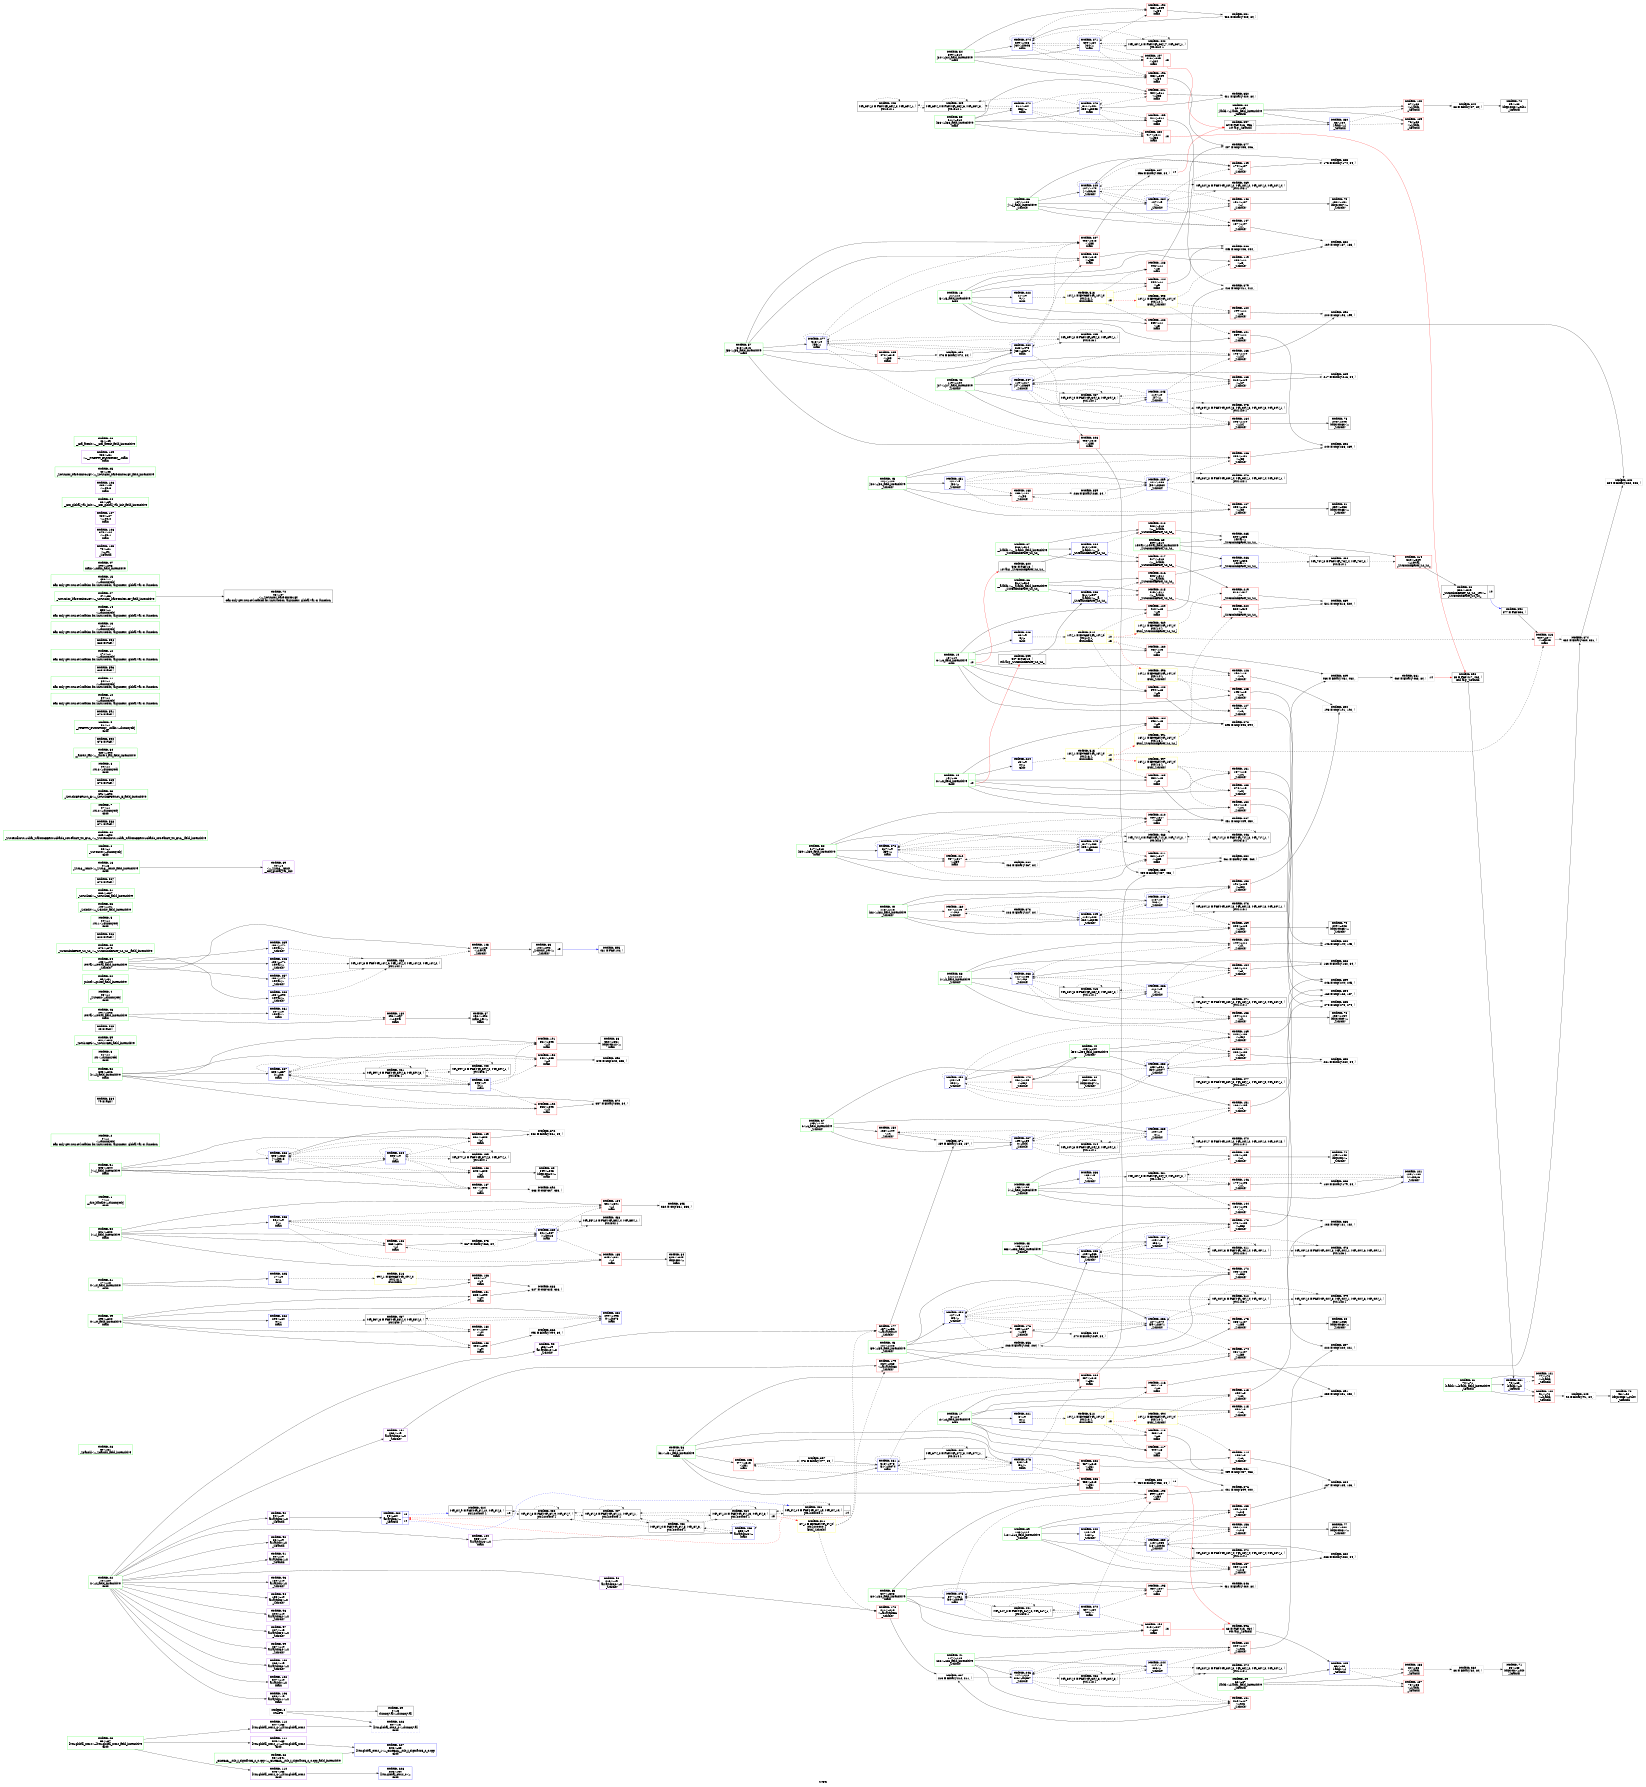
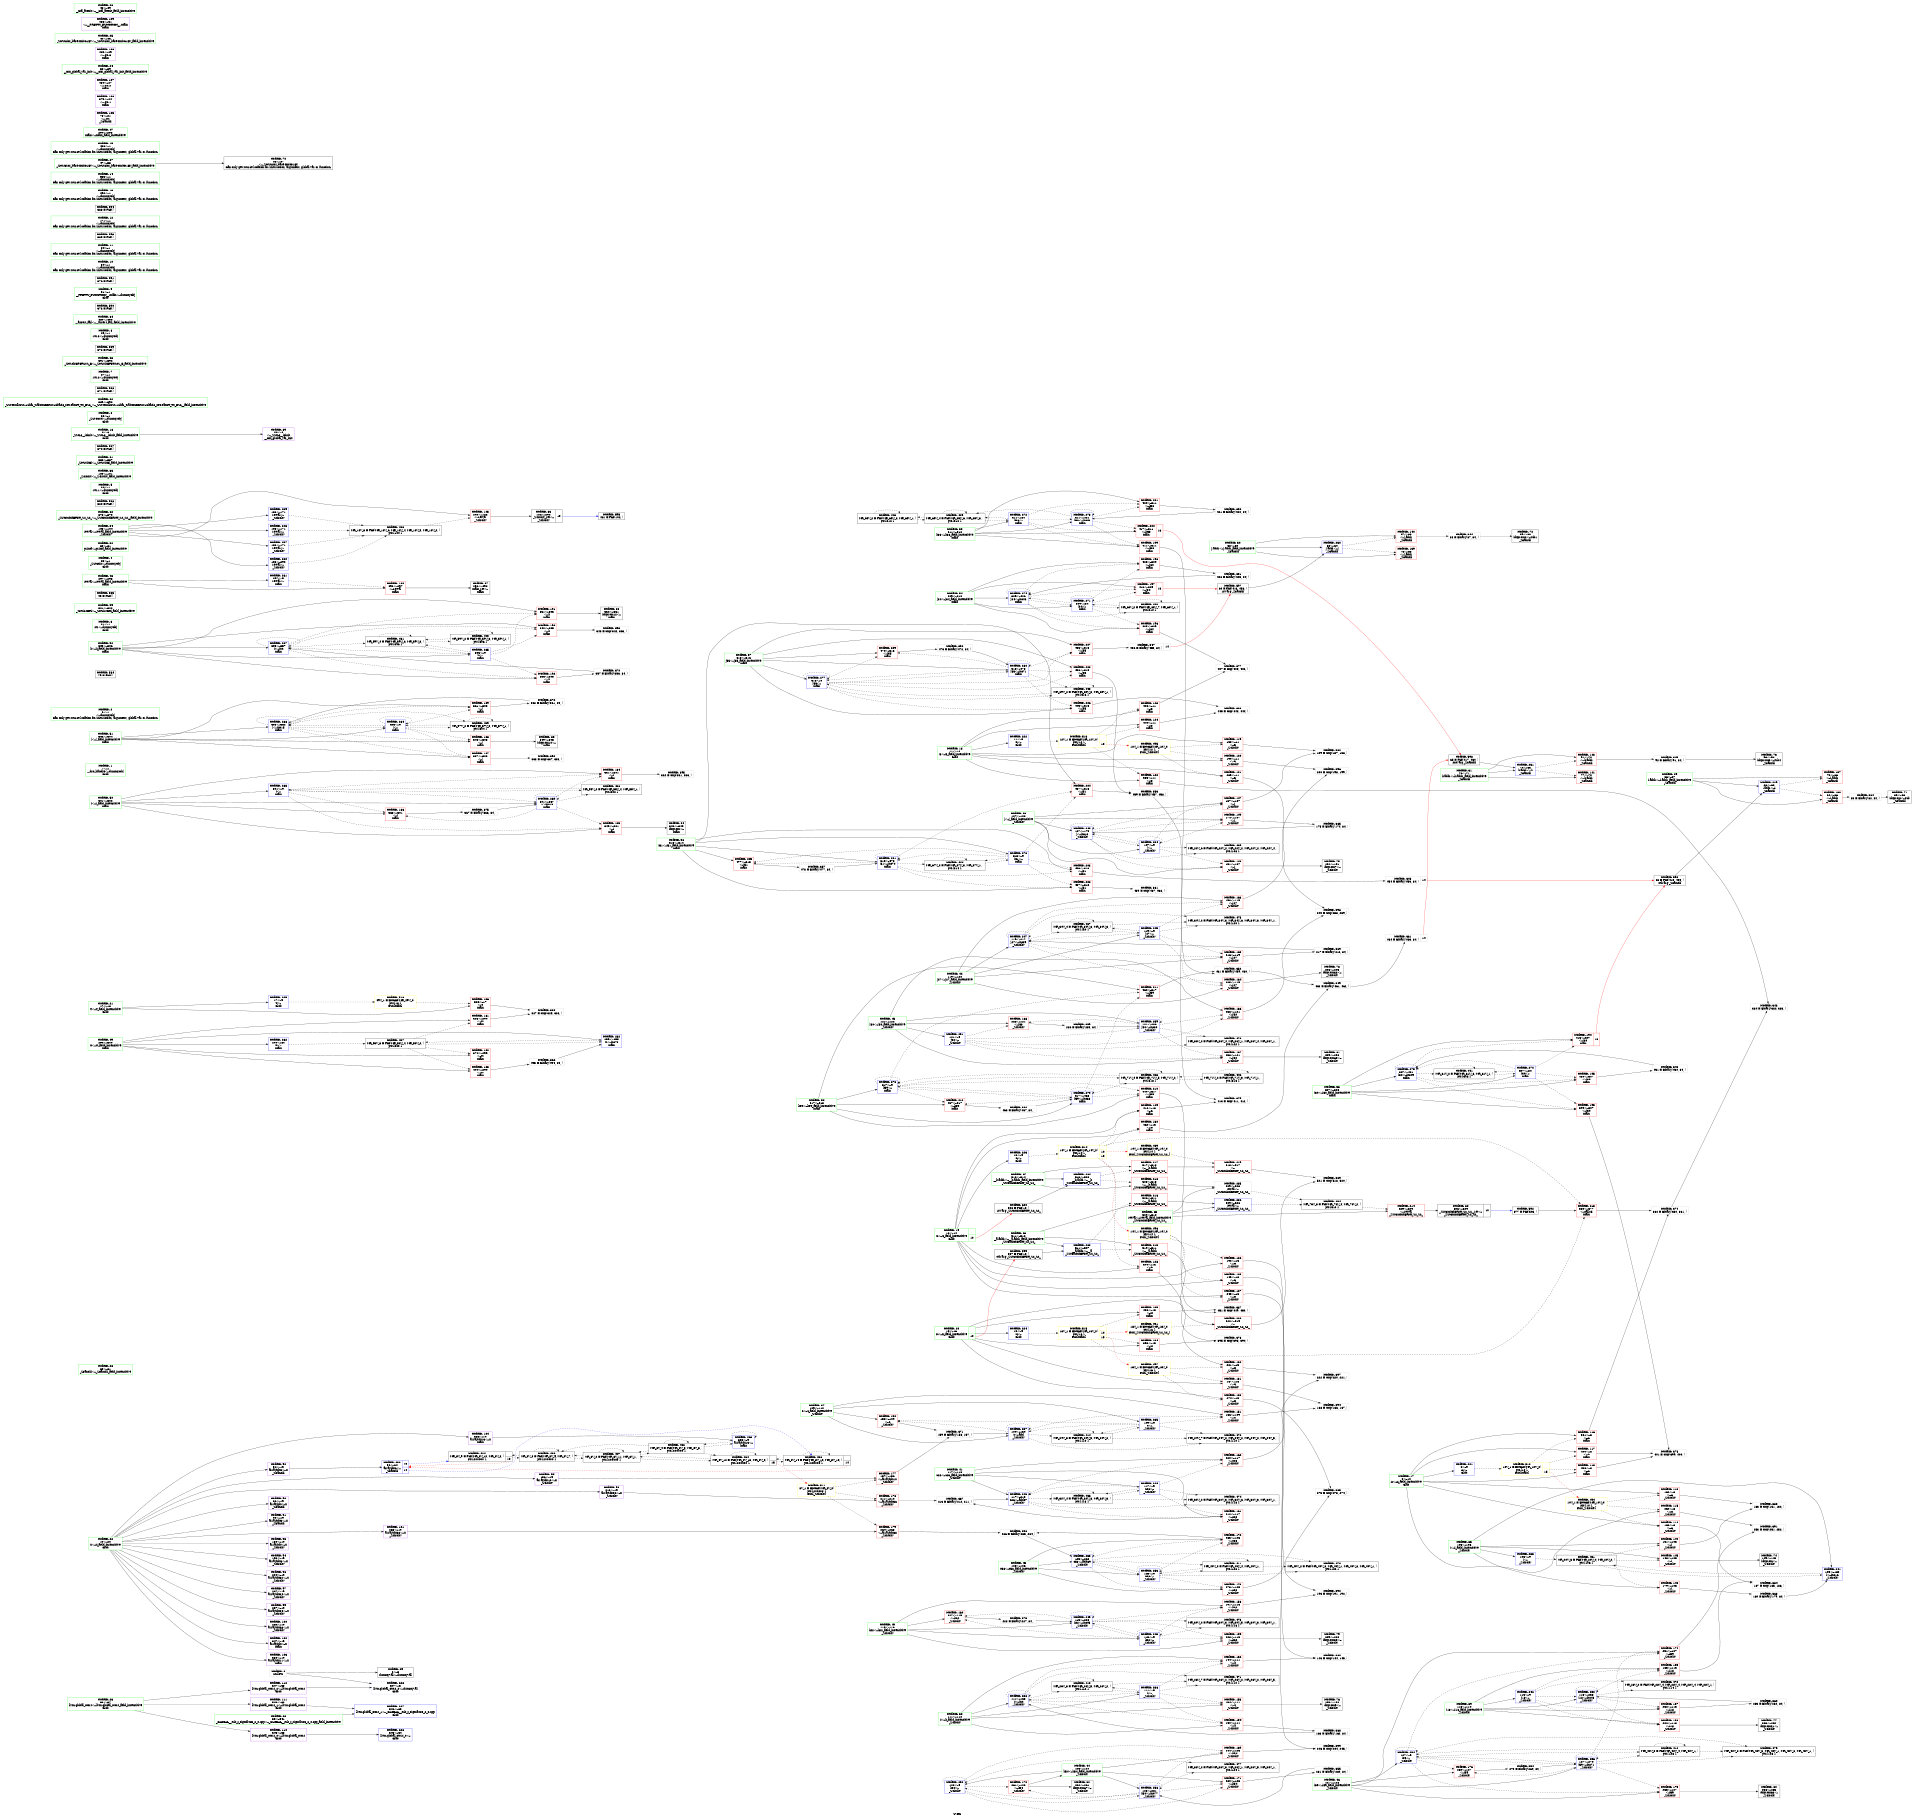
edge "NodeID: 118" -> "NodeID: 381": now "NodeID: 118" -> "NodeID: 376"
